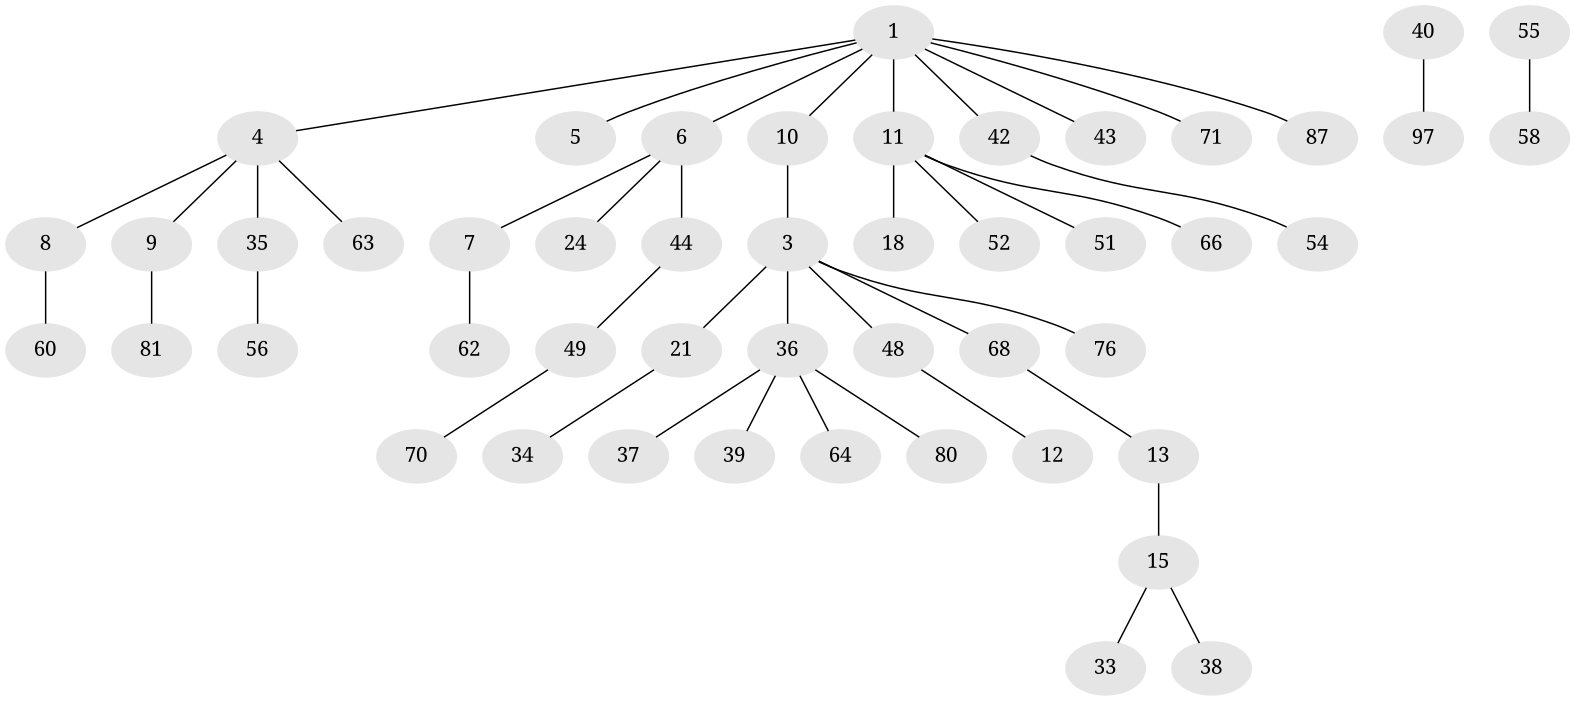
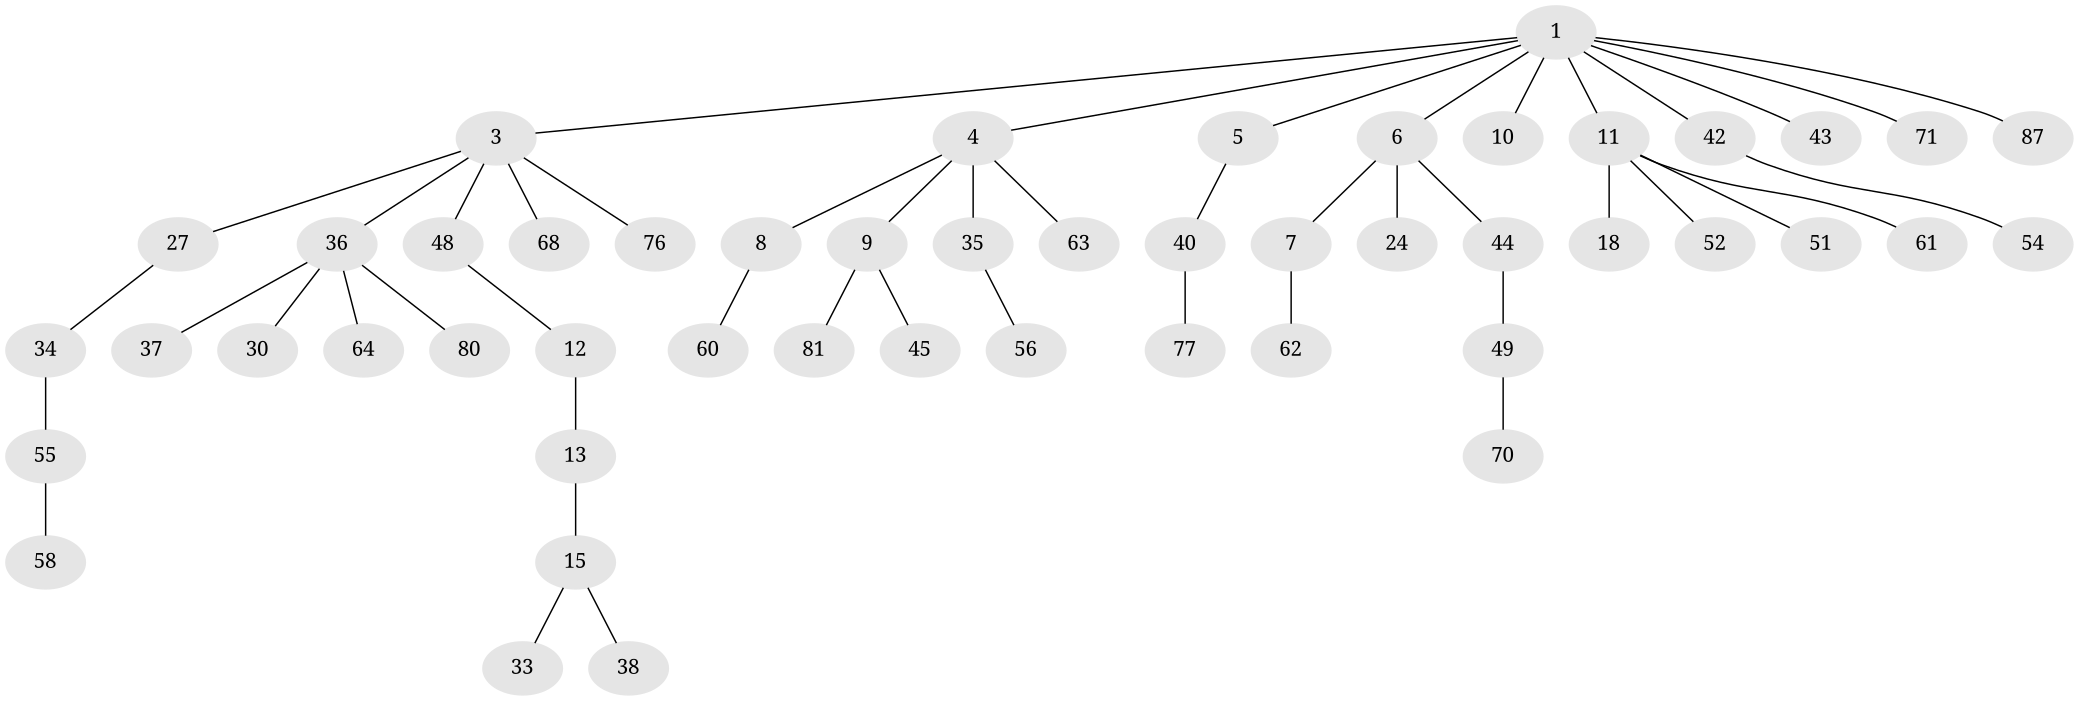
node "97": label "97" -> "77"
edge "5" -- "40": added
edge "10" -- "3": now "1" -- "3"
node "66": label "66" -> "61"
node "21": label "21" -> "27"
node "45": added
edge "68" -- "13": now "12" -- "13"
edge "34" -- "55": added
node "39": label "39" -> "30"
